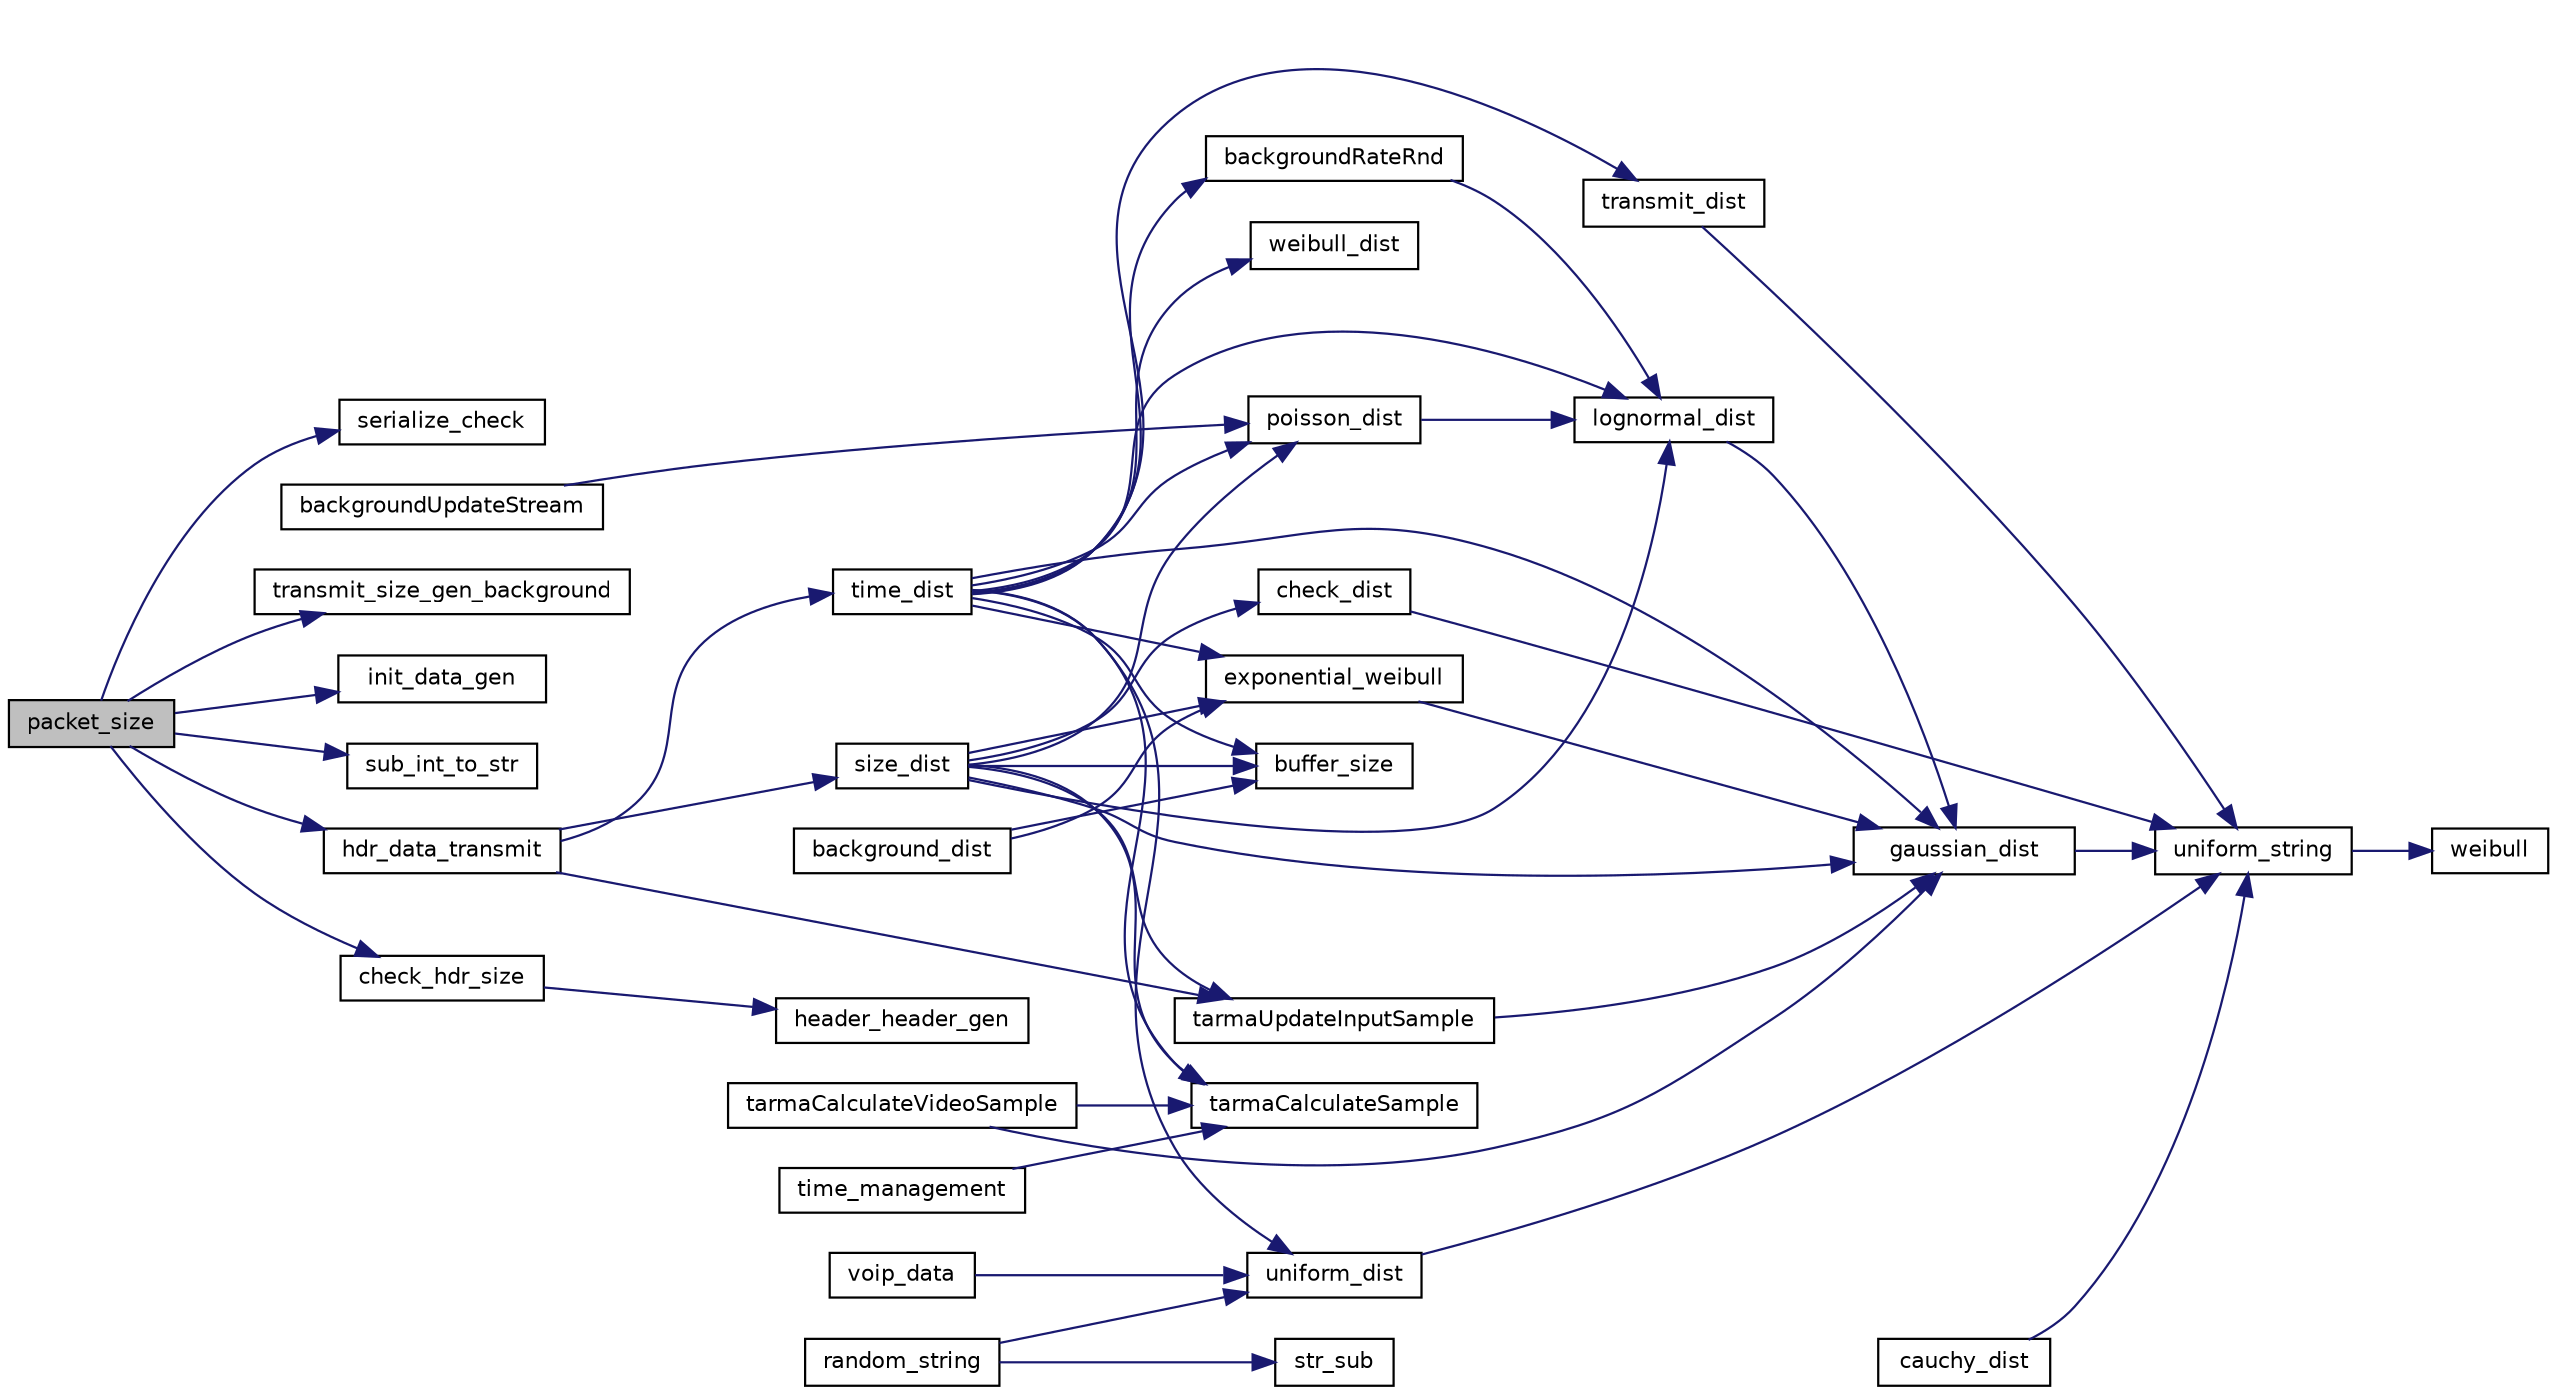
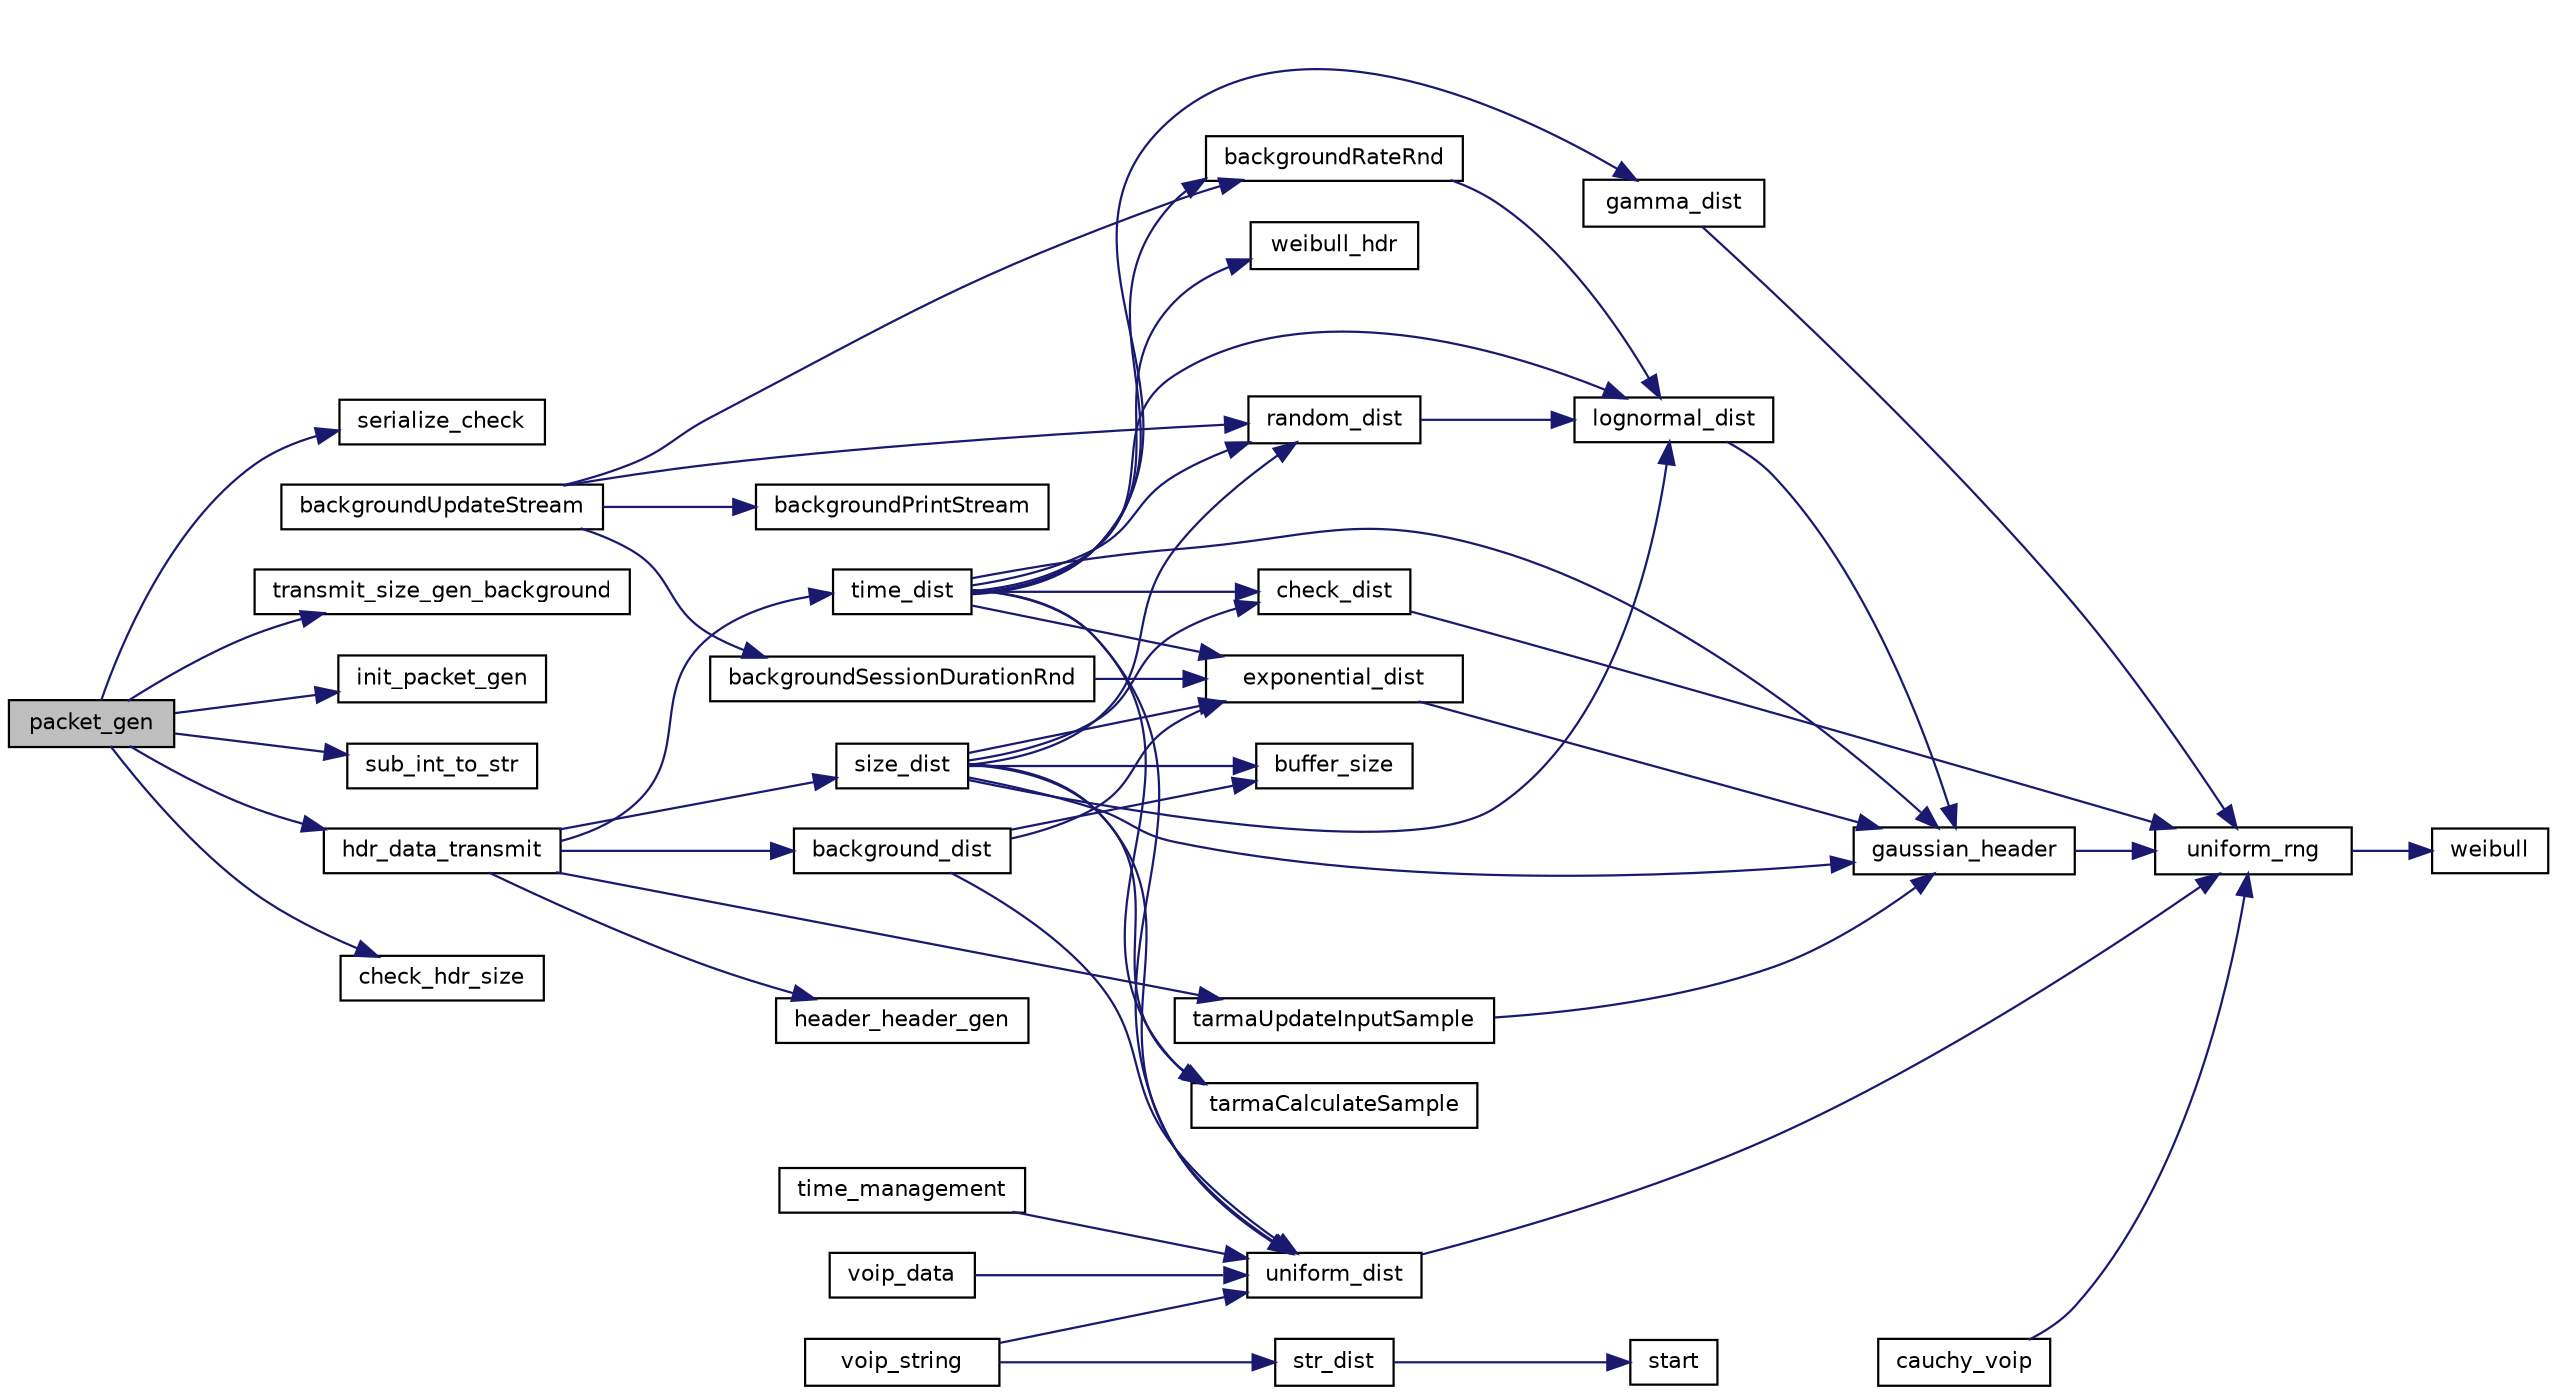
node "transmit_dist": label "transmit_dist" -> "gamma_dist"
node "weibull_dist": label "weibull_dist" -> "weibull_hdr"
edge "backgroundUpdateStream" -> "backgroundRateRnd": added
node "poisson_dist": label "poisson_dist" -> "random_dist"
node "backgroundPrintStream": added
edge "time_dist" -> "buffer_size": now "time_dist" -> "check_dist"
node "init_data_gen": label "init_data_gen" -> "init_packet_gen"
node "backgroundSessionDurationRnd": added
node "exponential_weibull": label "exponential_weibull" -> "exponential_dist"
node "packet_size": label "packet_size" -> "packet_gen"
edge "size_dist" -> "tarmaUpdateInputSample": now "size_dist" -> "uniform_dist"
edge "hdr_data_transmit" -> "background_dist": added
node "gaussian_dist": label "gaussian_dist" -> "gaussian_header"
node "uniform_string": label "uniform_string" -> "uniform_rng"
edge "check_hdr_size" -> "header_header_gen": now "hdr_data_transmit" -> "header_header_gen"
edge "background_dist" -> "uniform_dist": added
node "tarmaCalculateVideoSample": removed
edge "time_management" -> "tarmaCalculateSample": now "time_management" -> "uniform_dist"
node "random_string": label "random_string" -> "voip_string"
node "str_sub": label "str_sub" -> "str_dist"
node "start": added
node "cauchy_dist": label "cauchy_dist" -> "cauchy_voip"
